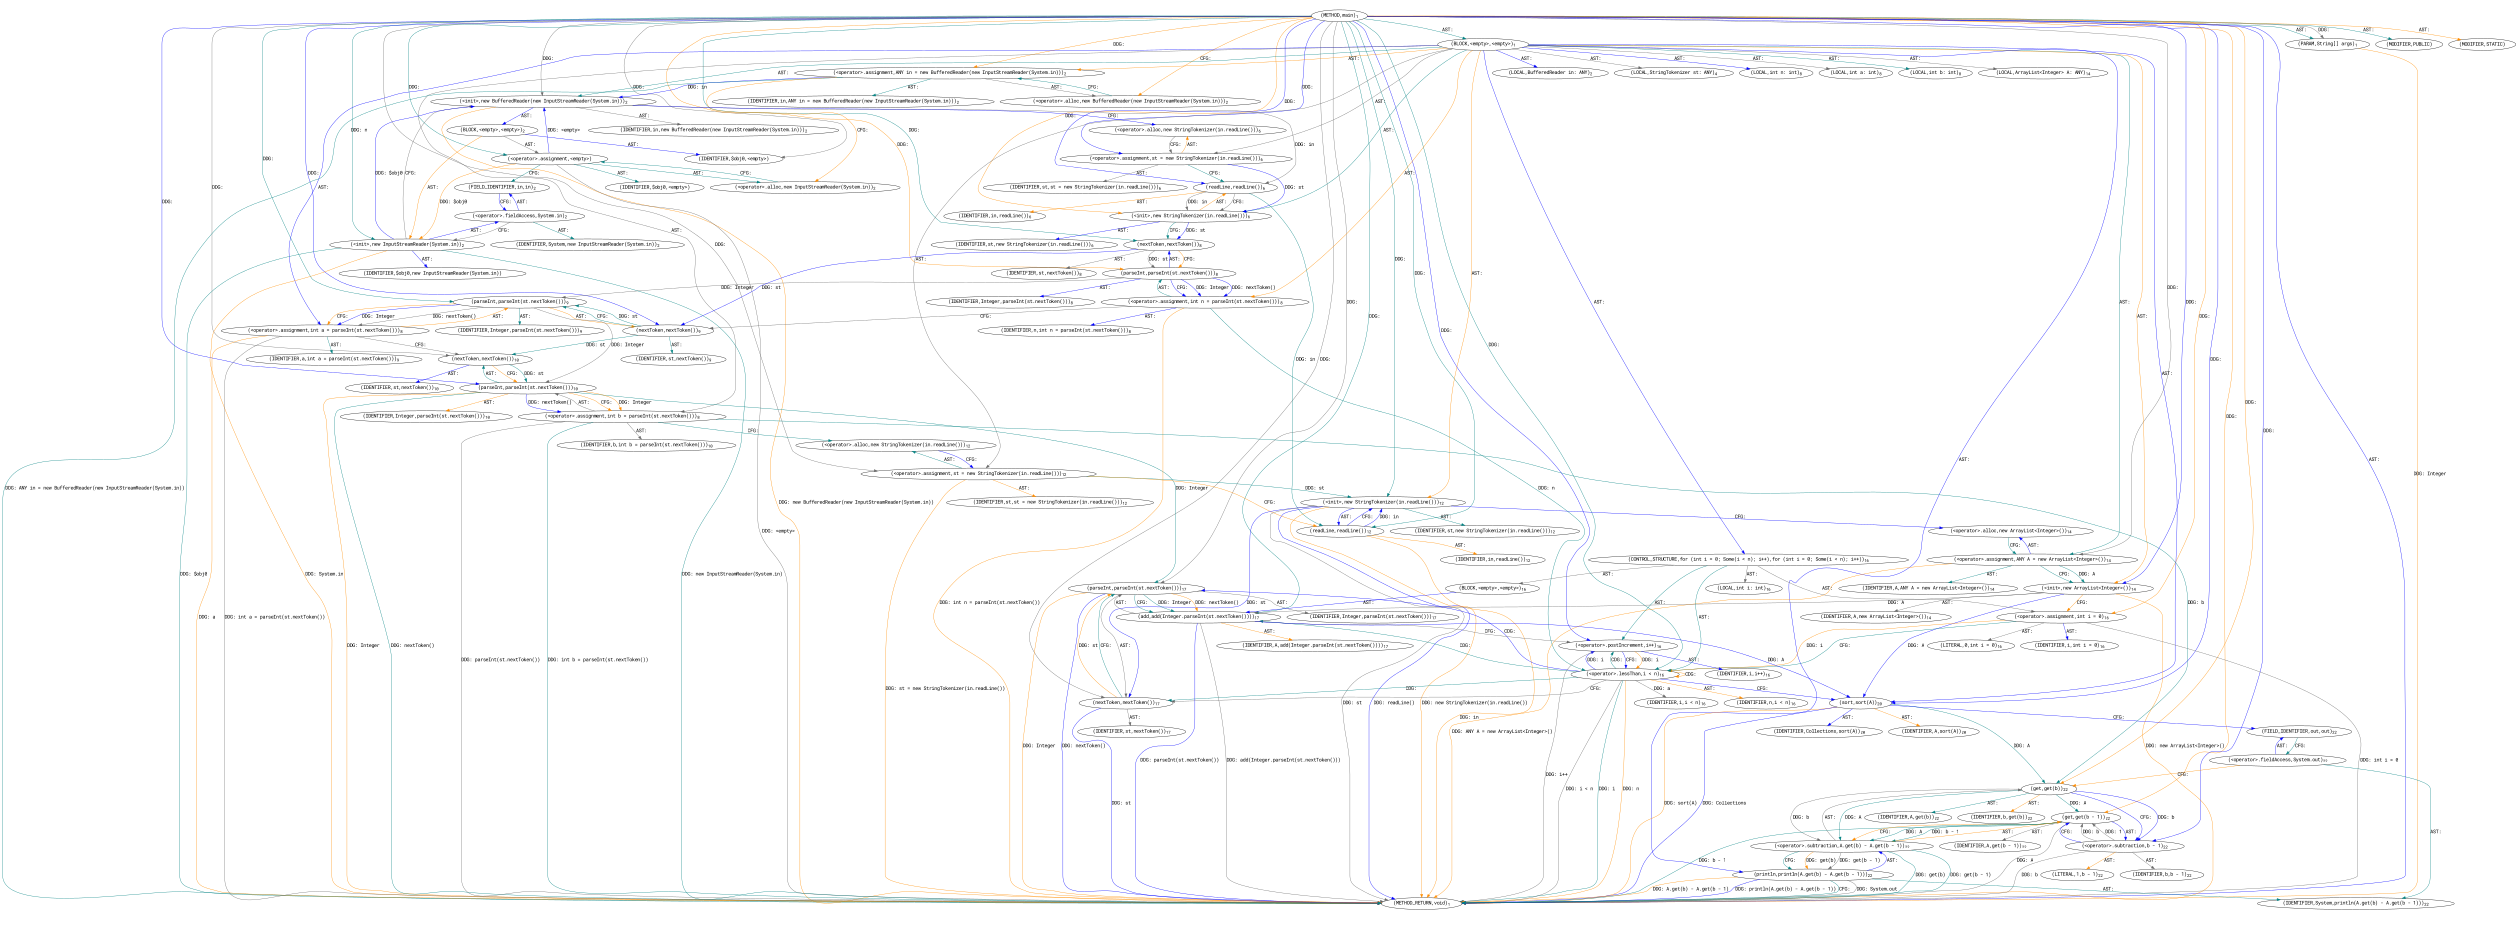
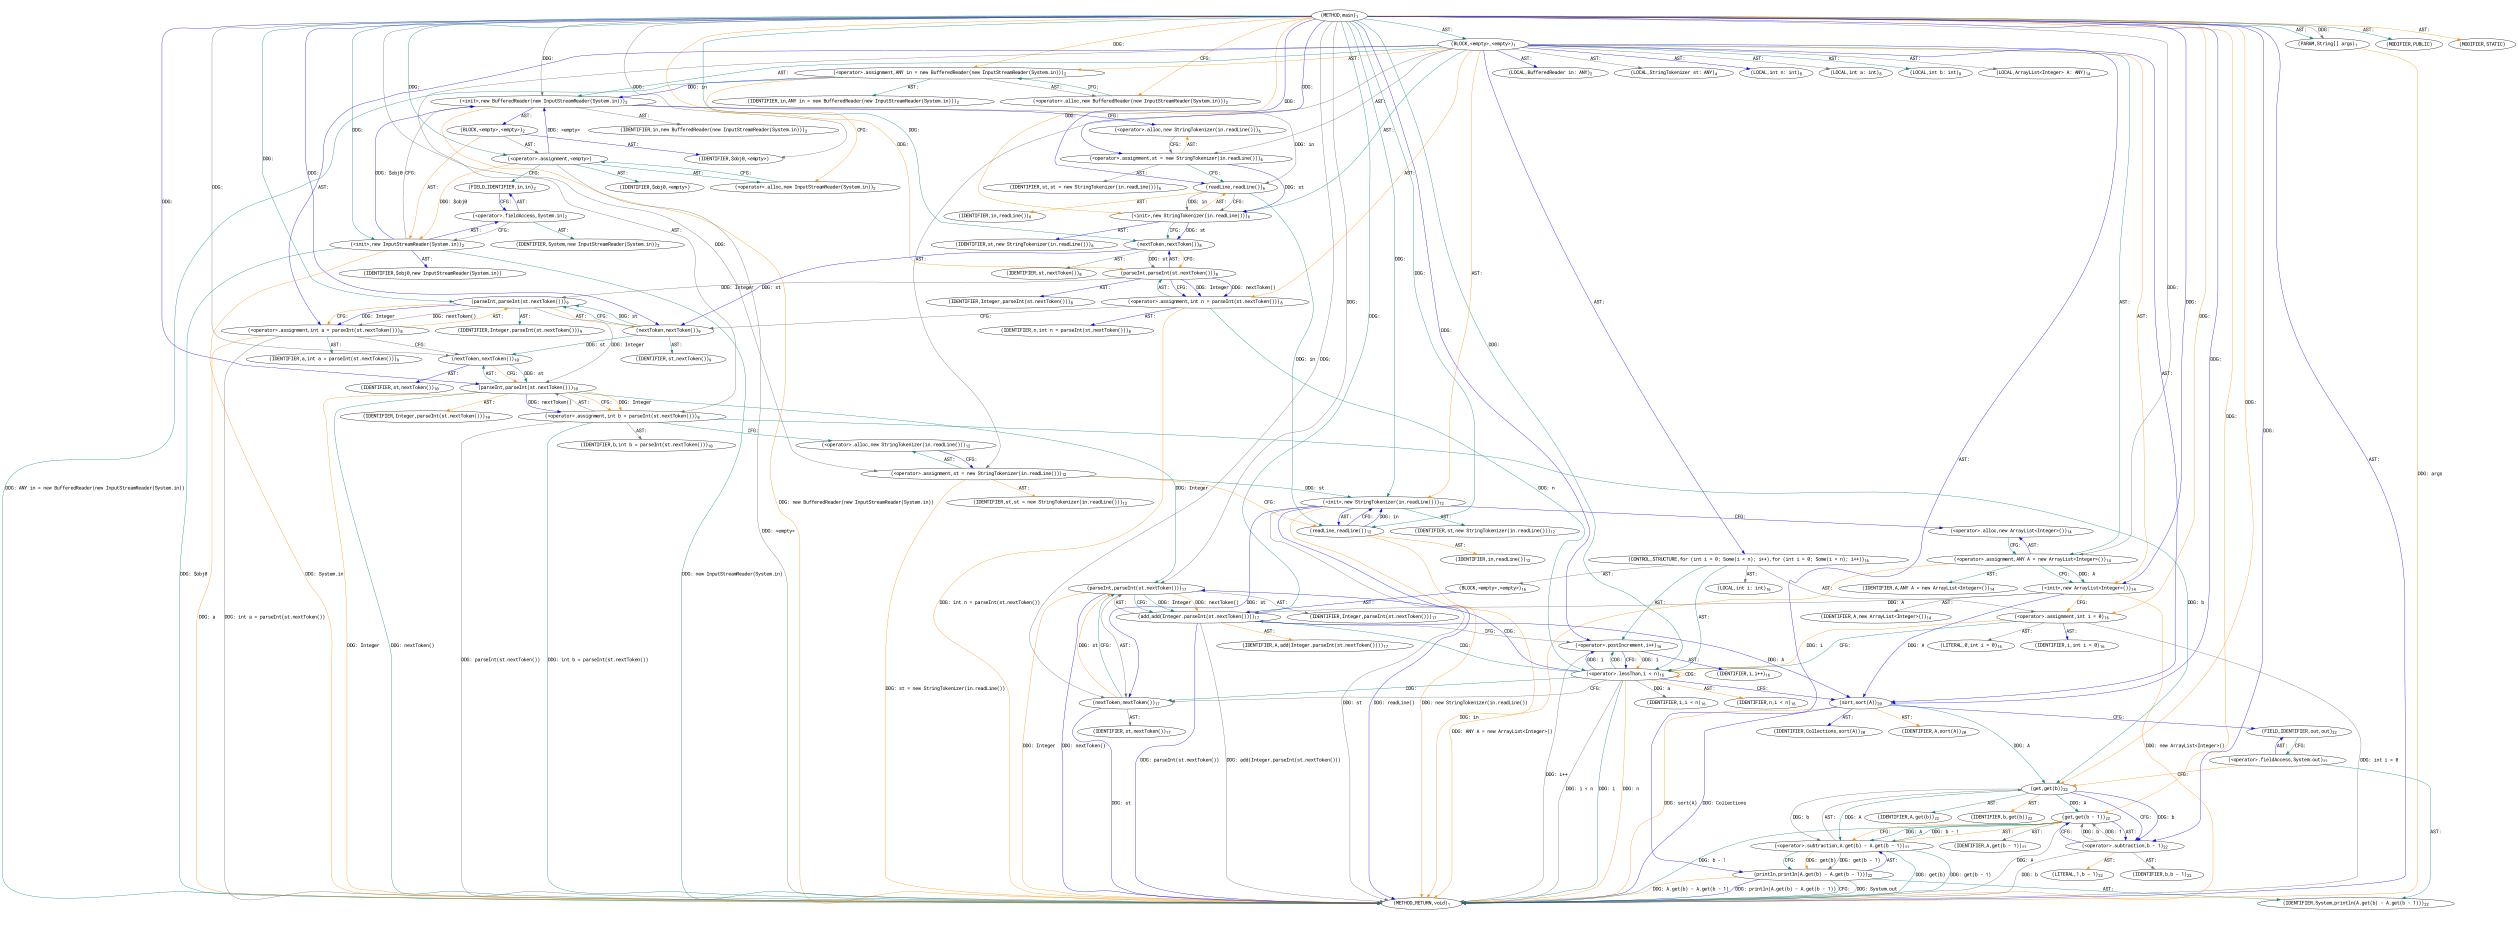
edge "(METHOD,main)" -> "(<init>,new InputStreamReader(System.in))": label "DDG: n" -> "DDG: "
edge "(PARAM,String[] args)" -> "(METHOD_RETURN,void)": label "DDG: Integer" -> "DDG: args"
